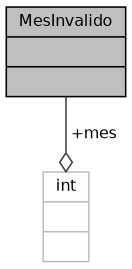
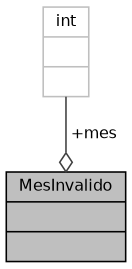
edge "MesInvalido" -> "int": reversed
